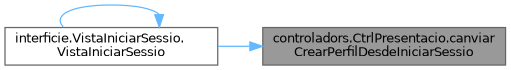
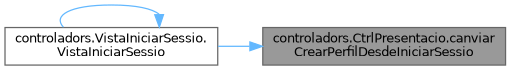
node "interficie.VistaIniciarSessio. VistaIniciarSessio": label "interficie.VistaIniciarSessio. VistaIniciarSessio" -> "controladors.VistaIniciarSessio. VistaIniciarSessio"
